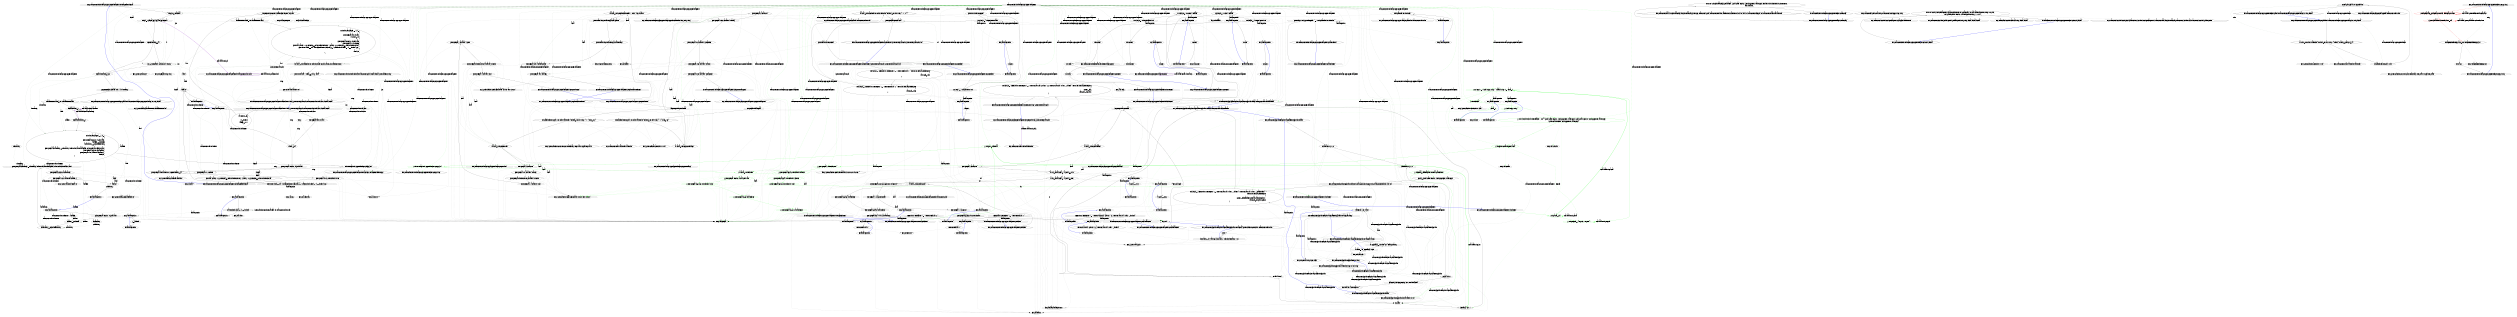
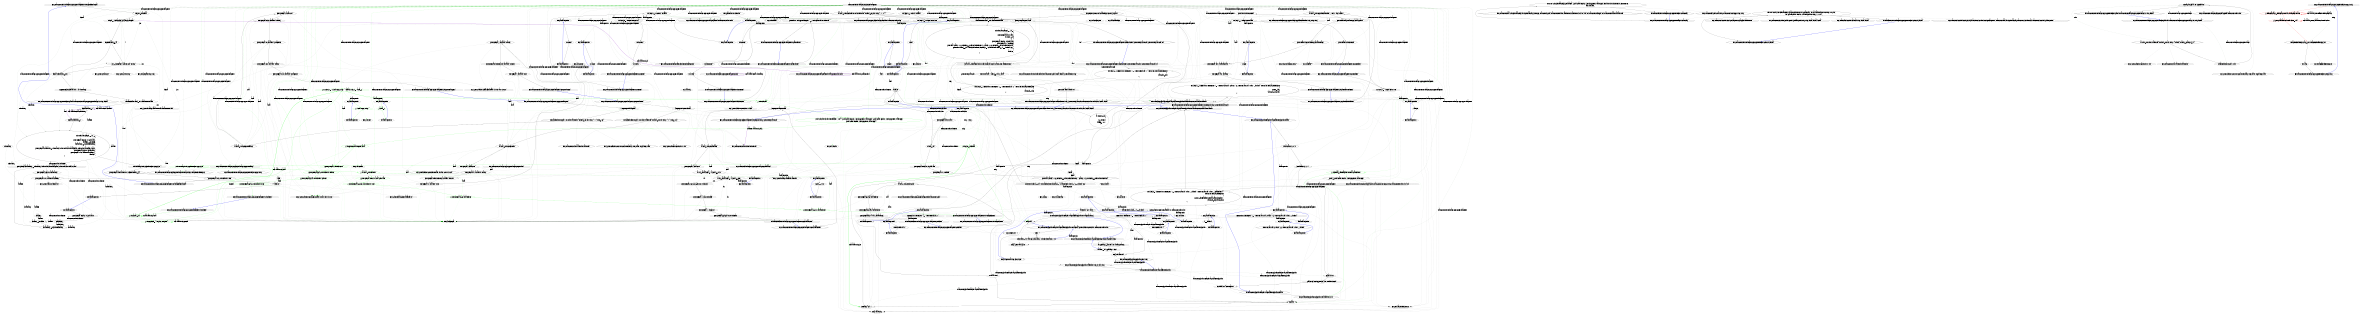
edge "QuantConnect.Tests.Brokerages.GDAX.GDAXBrokerageTests" -> "-1: _unit.Ticks.Clear()": now "_wss.Setup(m => m.Connect()).Verifiable()" -> "-1: _unit.Ticks.Clear()"
node "Assert.AreEqual(-1, actual.Last().System)": label "Assert.AreEqual(-1, actual.Last().System)" -> "Assert.AreEqual(-1, actual.Last().Quantity)"
node "Entry Unk.Close": added
node "Entry System.Guid.ToString()": added
node "Entry Unk.Single": removed
node "a.Symbol == ''BTC''": removed
edge "var actual = _unit.GetTick(_symbol)" -> "Assert.AreEqual(5957.11914015, actual.Quantity)": label "actual" -> "shares"
edge "QuantConnect.Algorithm.Examples.MarginCallEventsAlgorithm" -> "var spyHoldings = Securities[''SPY''].Holdings.Quantity": removed, label "QuantConnect.Algorithm.Examples.MarginCallEventsAlgorithm"
node "Entry Unk.Returns": label "Entry Unk.Returns" -> "Entry Unk.ToString"
